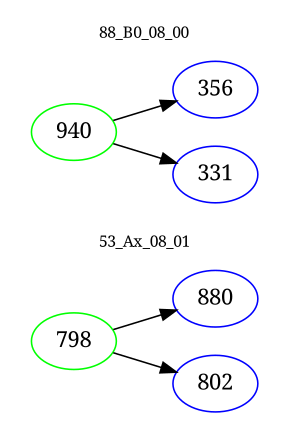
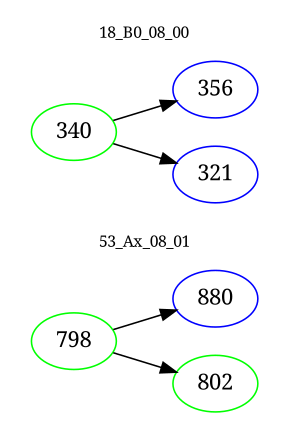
cluster "88_B0_08_00": label "88_B0_08_00" -> "18_B0_08_00"
node "940": label "940" -> "340"
node "331": label "331" -> "321"
node "802": color blue -> green
